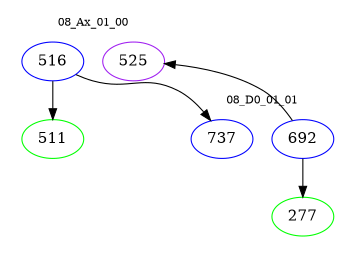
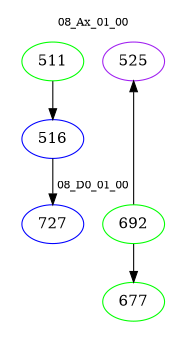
edge "516" -> "511": reversed
cluster "08_D0_01_01": label "08_D0_01_01" -> "08_D0_01_00"
node "737": label "737" -> "727"
node "692": color blue -> green
node "277": label "277" -> "677"
